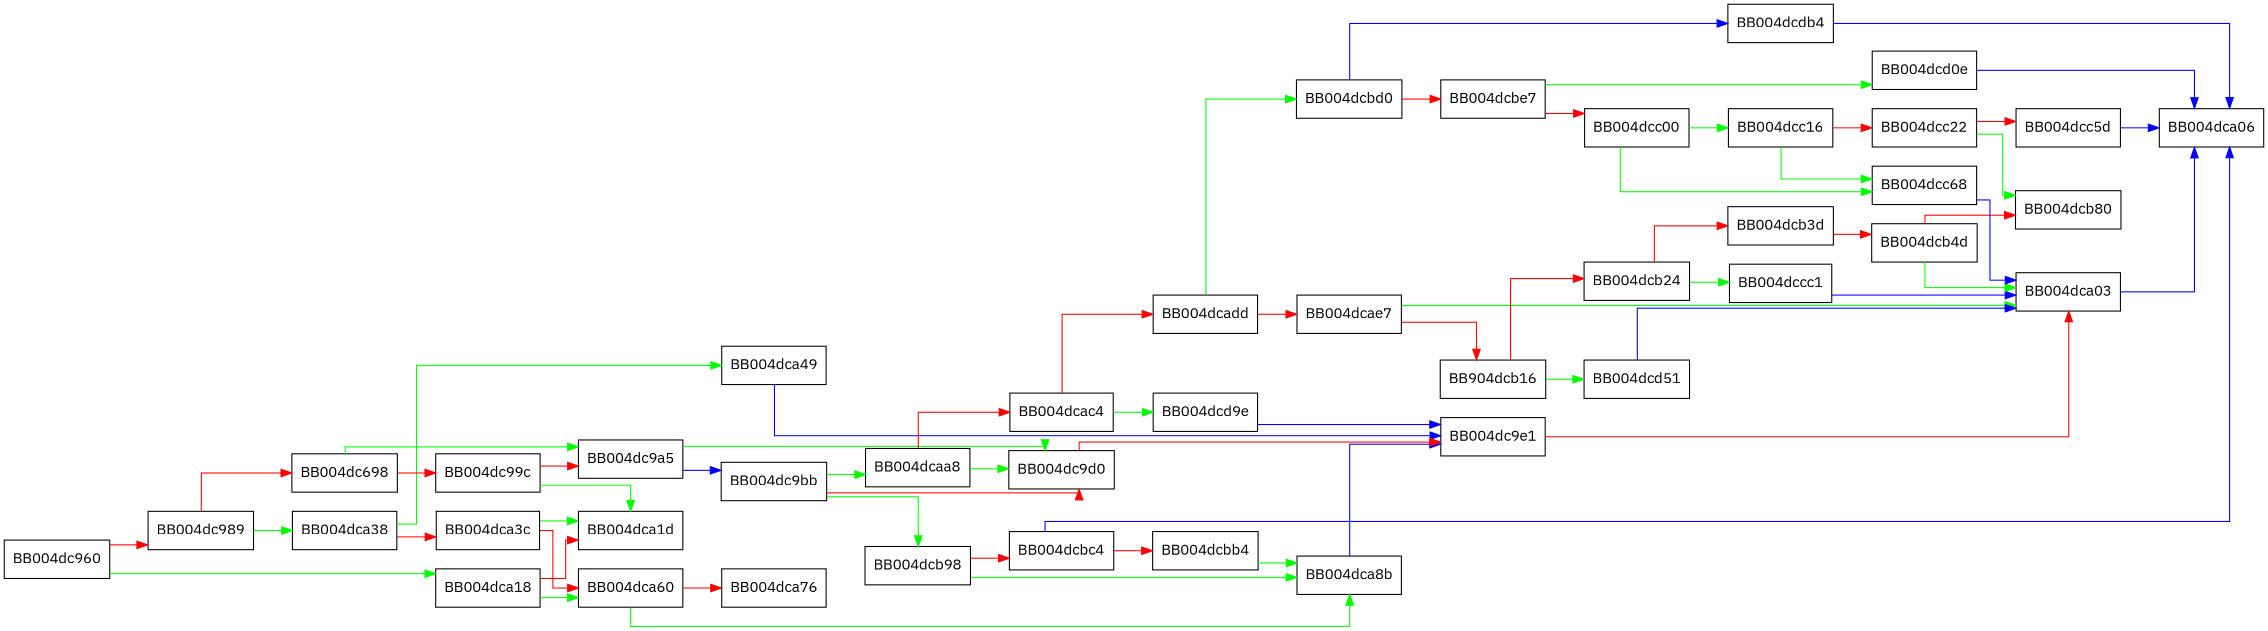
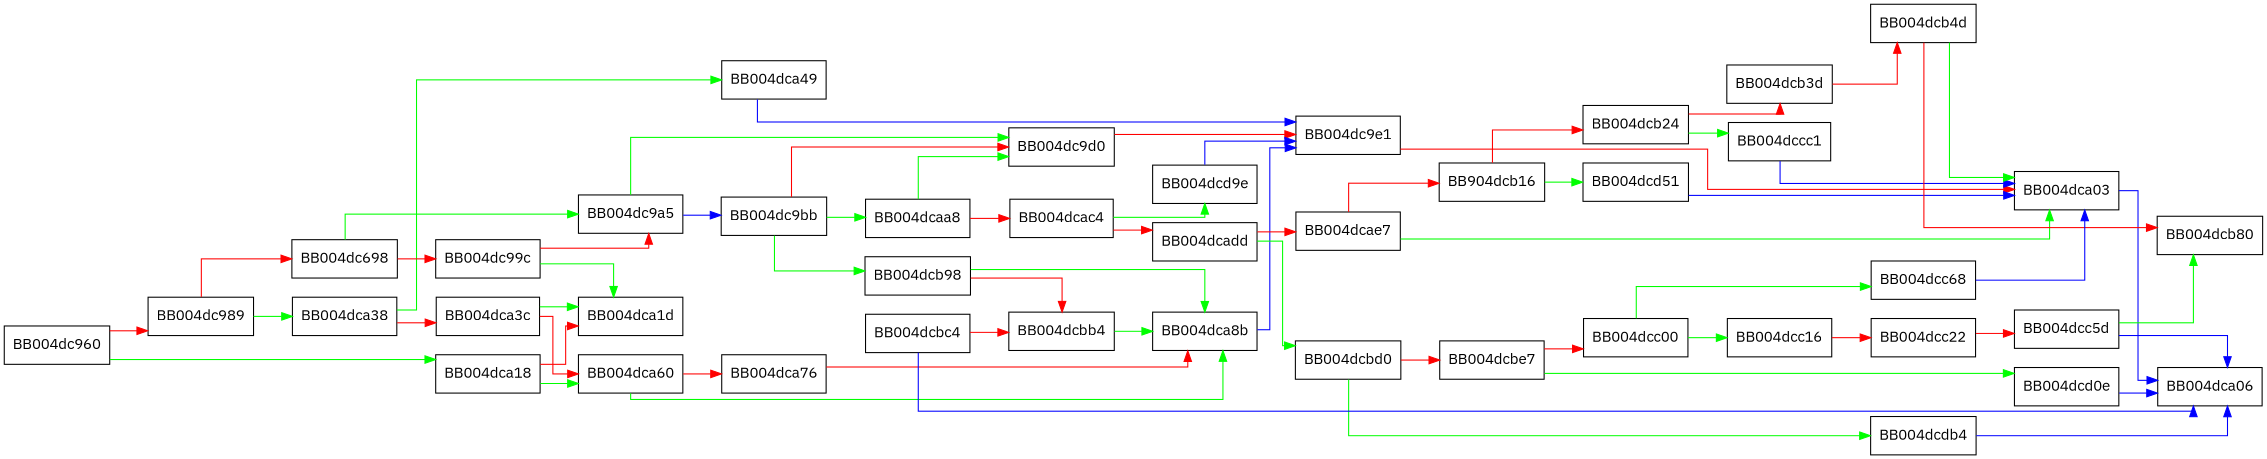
edge "BB004dcbd0" -> "BB004dcdb4": color blue -> green
edge "BB004dcc22" -> "BB004dcb80": now "BB004dcc5d" -> "BB004dcb80"
edge "BB004dcc16" -> "BB004dcc68": removed
edge "BB004dca76" -> "BB004dca8b": added
edge "BB004dcb98" -> "BB004dcbc4": now "BB004dcb98" -> "BB004dcbb4"
